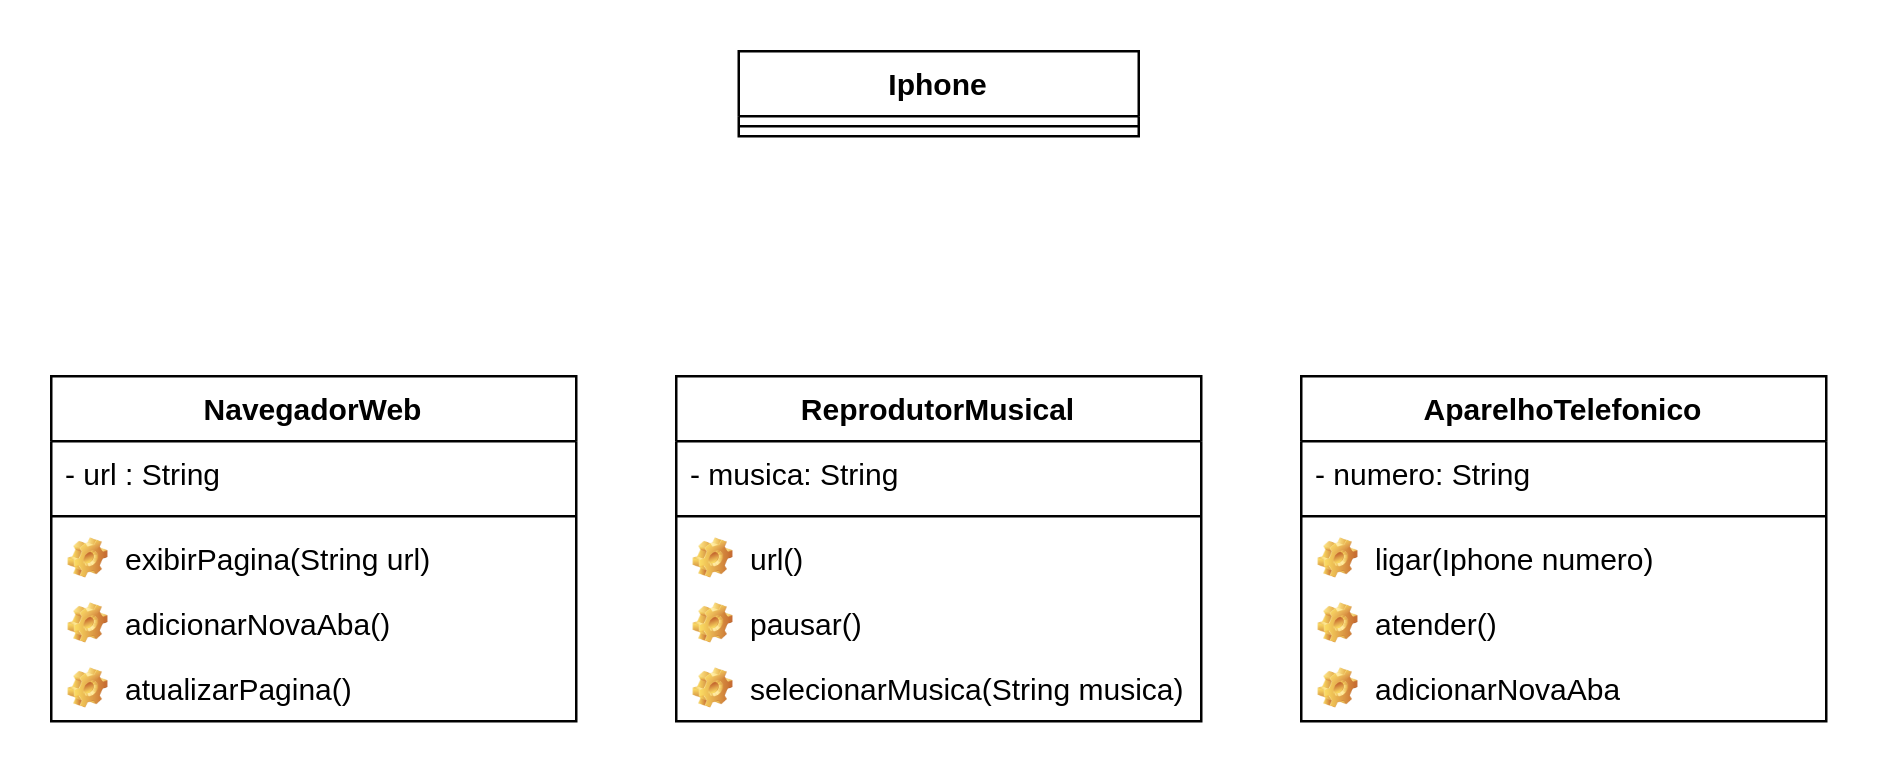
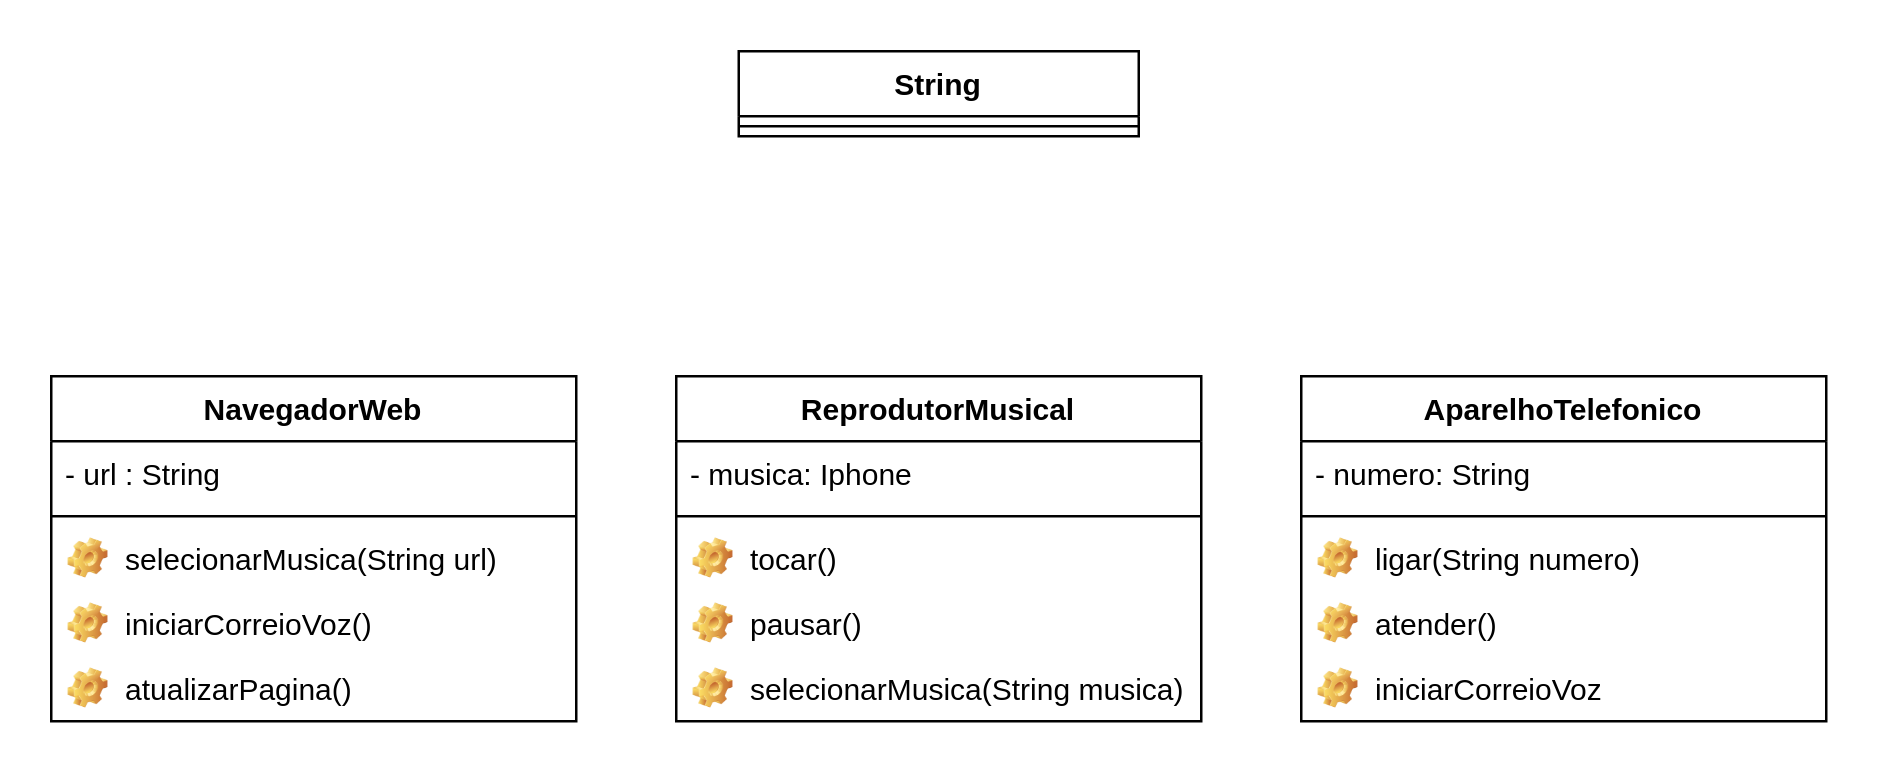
node "Iphone": label "Iphone" -> "String"
node "- musica: String": label "- musica: String" -> "- musica: Iphone"
node "exibirPagina(String url)": label "exibirPagina(String url)" -> "selecionarMusica(String url)"
node "url()": label "url()" -> "tocar()"
node "ligar(Iphone numero)": label "ligar(Iphone numero)" -> "ligar(String numero)"
node "adicionarNovaAba()": label "adicionarNovaAba()" -> "iniciarCorreioVoz()"
node "adicionarNovaAba": label "adicionarNovaAba" -> "iniciarCorreioVoz"
